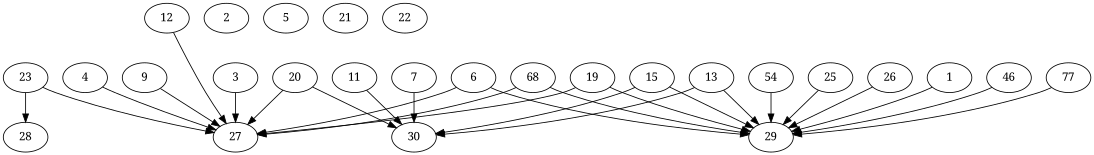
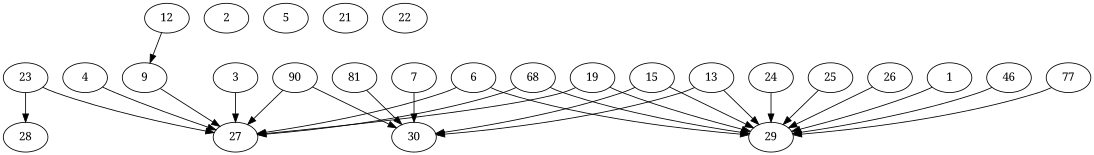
edge "12" -> "27": now "12" -> "9"
node "20": label "20" -> "90"
node "11": label "11" -> "81"
node "54": label "54" -> "24"
